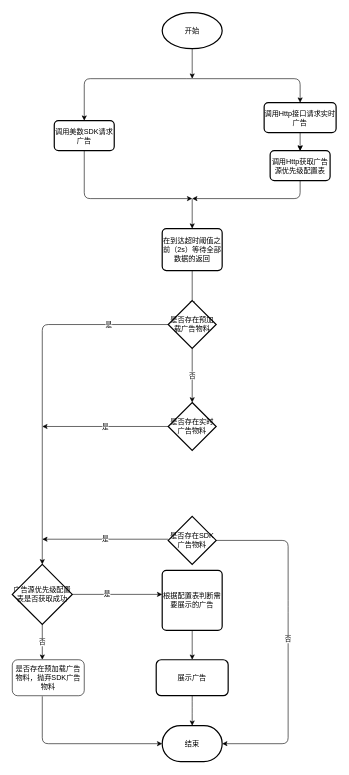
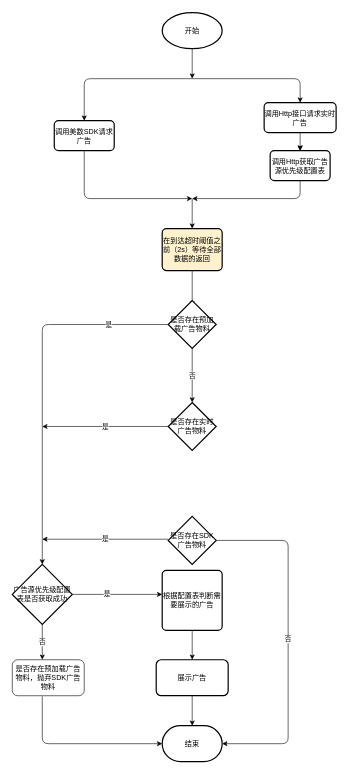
node "在到达超时阈值之前（2s）等待全部数据的返回": fillcolor #ffffff -> #fff2cc
